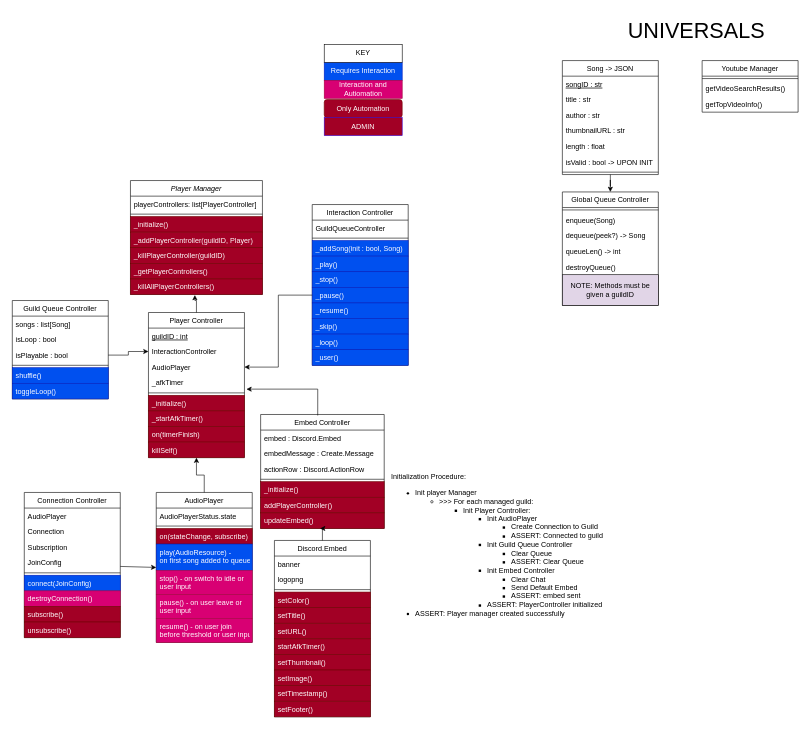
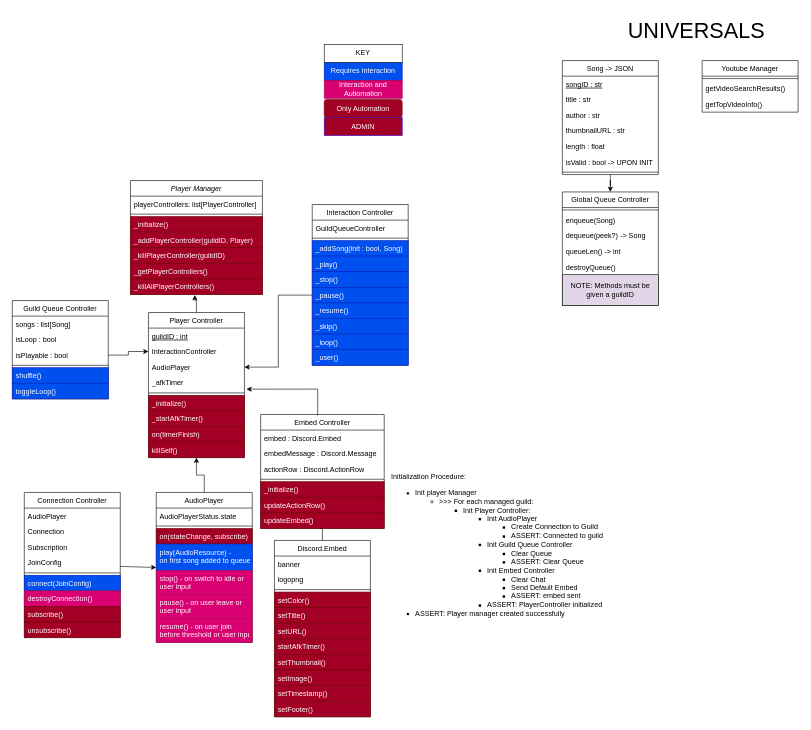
node "embedMessage : Create.Message": label "embedMessage : Create.Message" -> "embedMessage : Discord.Message"
node "addPlayerController()": label "addPlayerController()" -> "updateActionRow()"
edge "Discord.Embed" -> "updateEmbed()": arrowhead classic -> none
